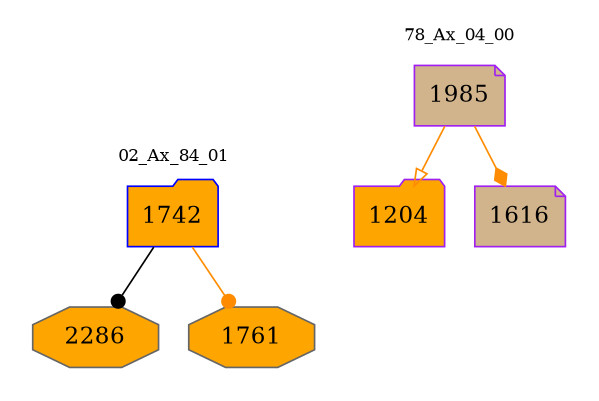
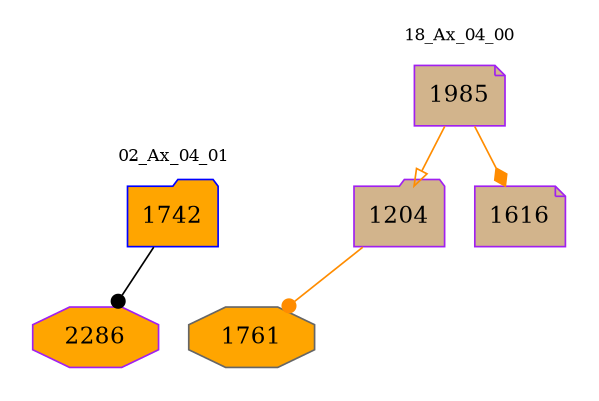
cluster "78_Ax_04_00": label "78_Ax_04_00" -> "18_Ax_04_00"
cluster "02_Ax_84_01": label "02_Ax_84_01" -> "02_Ax_04_01"
node "1204": fillcolor orange -> tan
edge "1742" -> "1761": now "1204" -> "1761"
node "2286": color gray40 -> purple
